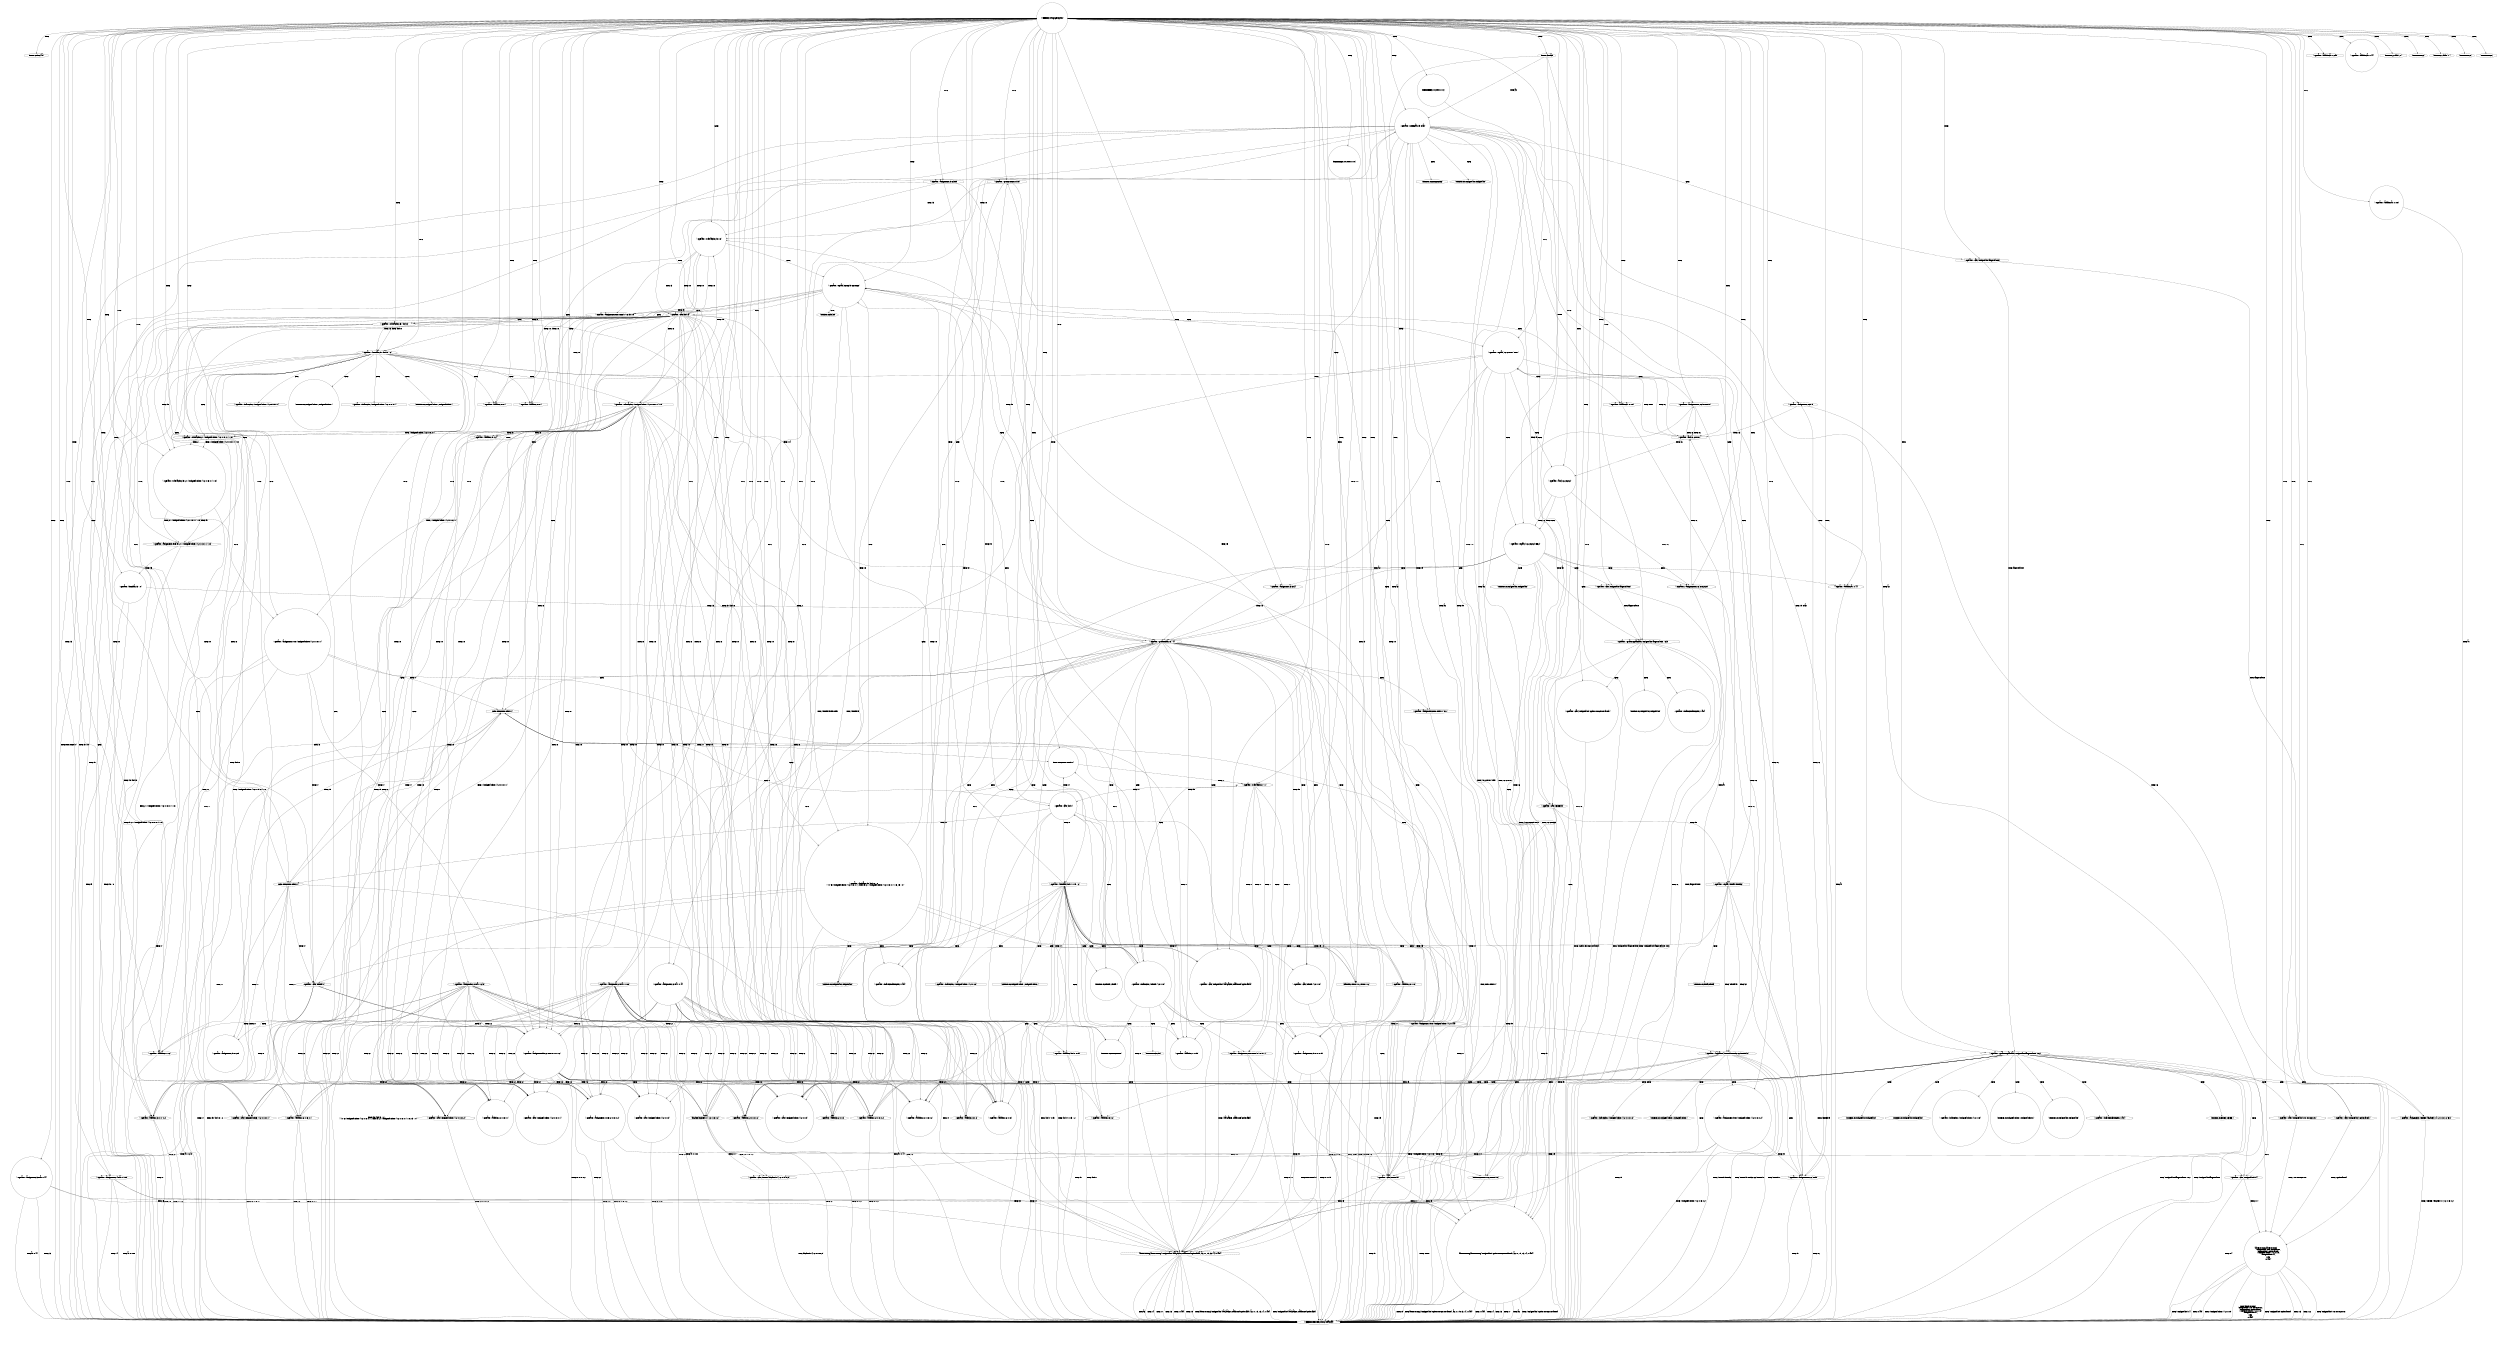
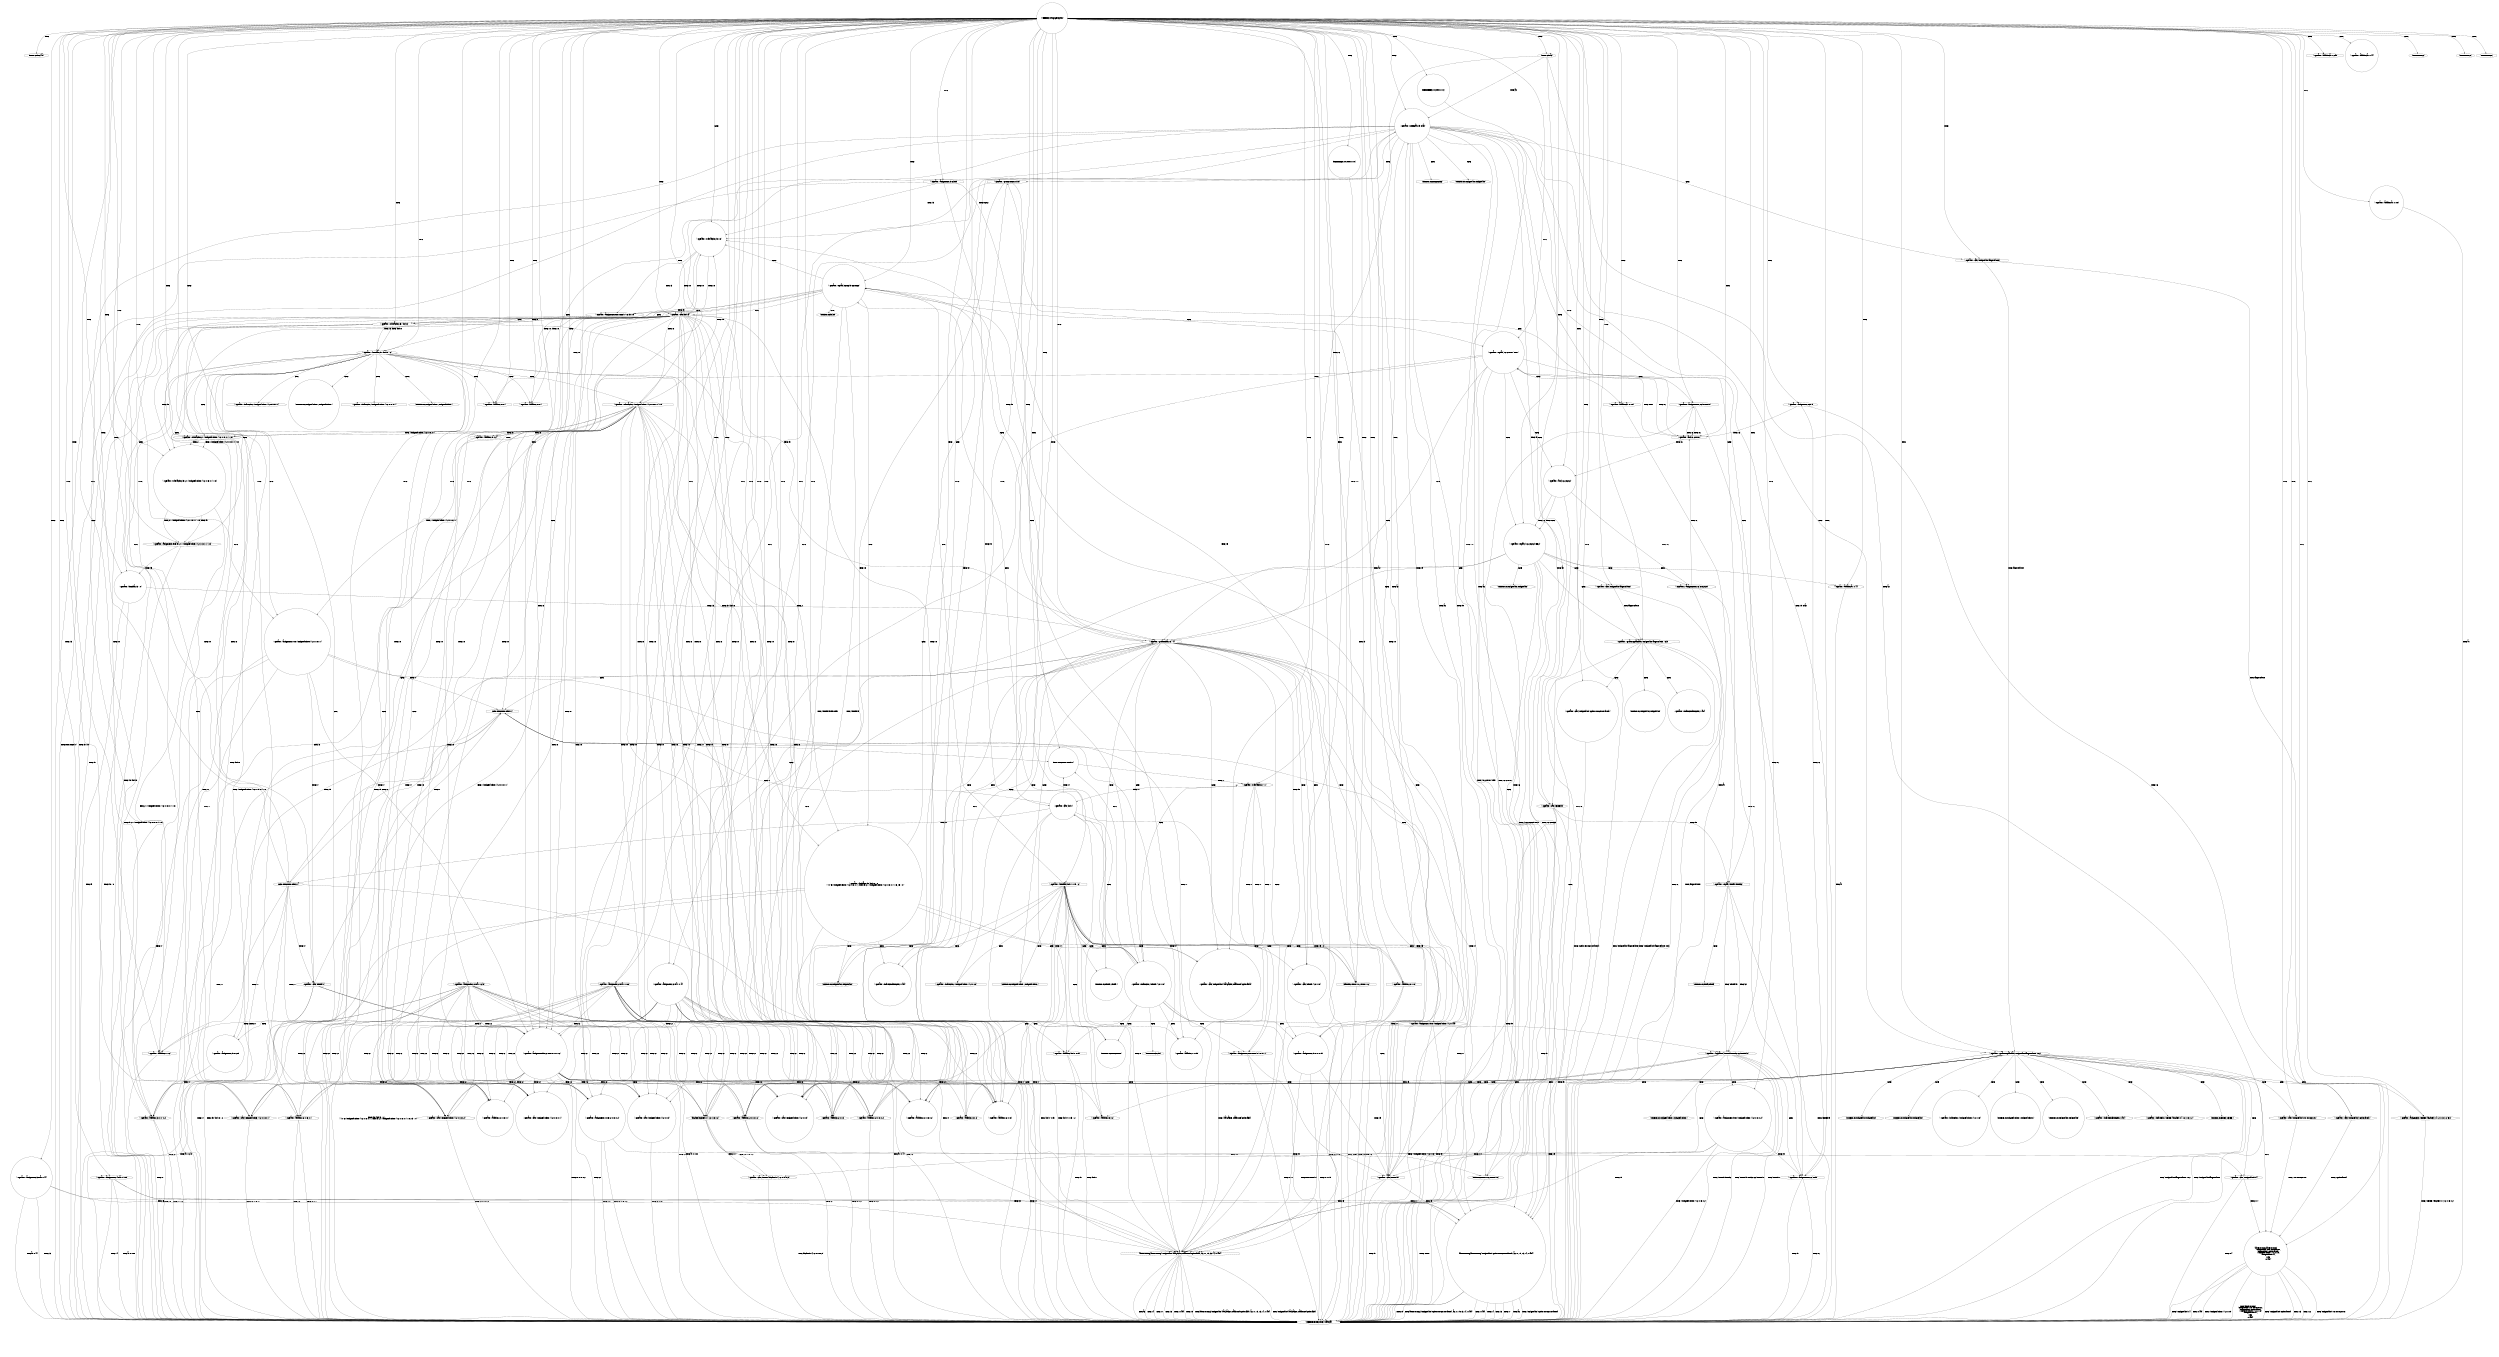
edge "(METHOD,udhcp_get_option)" -> "(<operators>.assignmentOr,v6 |= 0x202u)": removed, label "DDG:"
edge "(METHOD,udhcp_get_option)" -> "(<operator>.cast,(unsigned int)v14)": removed, label "DDG:"
node "(PARAM,hex a2)": label "(PARAM,hex a2)" -> "(PARAM,int a2)"
node "(LITERAL,2,while ( 2 ))": removed
node "(LITERAL,1,while ( 1 ))": removed
edge "(METHOD,udhcp_get_option)" -> "(<operator>.preIncrement,++v8)": now "(<operator>.notEquals,v9 != a2)" -> "(<operator>.preIncrement,++v8)"
edge "(<operator>.preIncrement,++v8)" -> "(<operator>.subtraction,v5 - v8)": label "DDG: v8" -> "DDG: 0x202"
edge "(<operator>.subtraction,v5 - v8)" -> "(<operator>.equals,(_BYTE)v9 == 0xFF)": reversed
edge "(METHOD,udhcp_get_option)" -> "(<operator>.equals,(v6 & 0x202) == 2)": label "BYTE: " -> "DDG: "
edge "(<operator>.equals,(_BYTE)v9 == 0xFF)" -> "(<operator>.and,v6 & 0x101)": label "DDG: " -> "CDG: "
edge "(<operator>.notEquals,v9 != a2)" -> "(<operator>.greaterThan,v5 > 0)": label "CDG: " -> "DDG: v6"
edge "(<operator>.subtraction,v5 - (int)v8)" -> "(<operator>.greaterThan,v5 > 0)": label "DDG: v14" -> "DDG: v5"
node "(<operator>.assignment,v5 = 64)": removed
edge "(<operator>.lessThan,v5 - (int)v8 < 2)" -> "(<operator>.assignment,v4 = a1 + 108)": now "(<operator>.lessThan,v5 - (int)v8 < 2)" -> "(<operator>.lessThan,v5 < 0)"
node "(<operator>.assignment,LODWORD(v7) = 1)": removed
edge "(<operators>.assignmentOr,v6 |= v9)" -> "(<operator>.and,v6 & 0x101)": removed, label "DDG: v6"
edge "(<operator>.greaterThan,v5 > 0)" -> "(<operator>.addition,v7 + v5)": removed, label "DDG: v5"
edge "(<operator>.cast,(int)v7)" -> "(<operator>.lessThan,(int)v7 + v5 < 2)": removed, label "DDG: v7"
edge "(<operator>.subtraction,v7 - 1)" -> "(<operator>.assignment,v9 = v7 + v5)": removed, label "DDG: v7"
edge "(<operator>.equals,(_BYTE)v9 == 52)" -> "(<operator>.cast,(_BYTE)v7)": removed, label "CDG:"
edge "(<operator>.indirection,*(_BYTE *)(v2 + v8))" -> "(<operator>.addition,(int)v7 + v5)": added, label "CDG:"
edge "(<operator>.assignment,v2 = a1 + 44)" -> "(<operator>.cast,(unsigned __int8 *)(v2 + v8 + 2))": added, label "DDG: v2"
edge "(<operator>.assignment,v2 = a1 + 108)" -> "(<operator>.assignment,v10 = v2 + v8 + 2)": removed, label "DDG: v2"
edge "(<operator>.cast,(_BYTE)v7)" -> "(<operator>.addition,v8 + v7 + 2)": now "(<operator>.assignment,v5 = 128)" -> "(<operator>.addition,v8 + v7 + 2)"
edge "(<operator>.assignmentPlus,v2 += v8 + v7 + 2)" -> "(<operator>.assignment,v10 = v2 + v8 + 2)": removed, label "DDG: v2"
node "(<operator>.indirection,*(unsigned __int8 *)(v2 + v8 + 2))": removed
node "(<operator>.indirection,*(_BYTE *)bin2hex(v14, v2 + v8 + 2))": added
node "(METHOD_RETURN,__int64 __fastcall)": label "(METHOD_RETURN,__int64 __fastcall)" -> "(METHOD_BYTE,__int64 __fastcall)"
